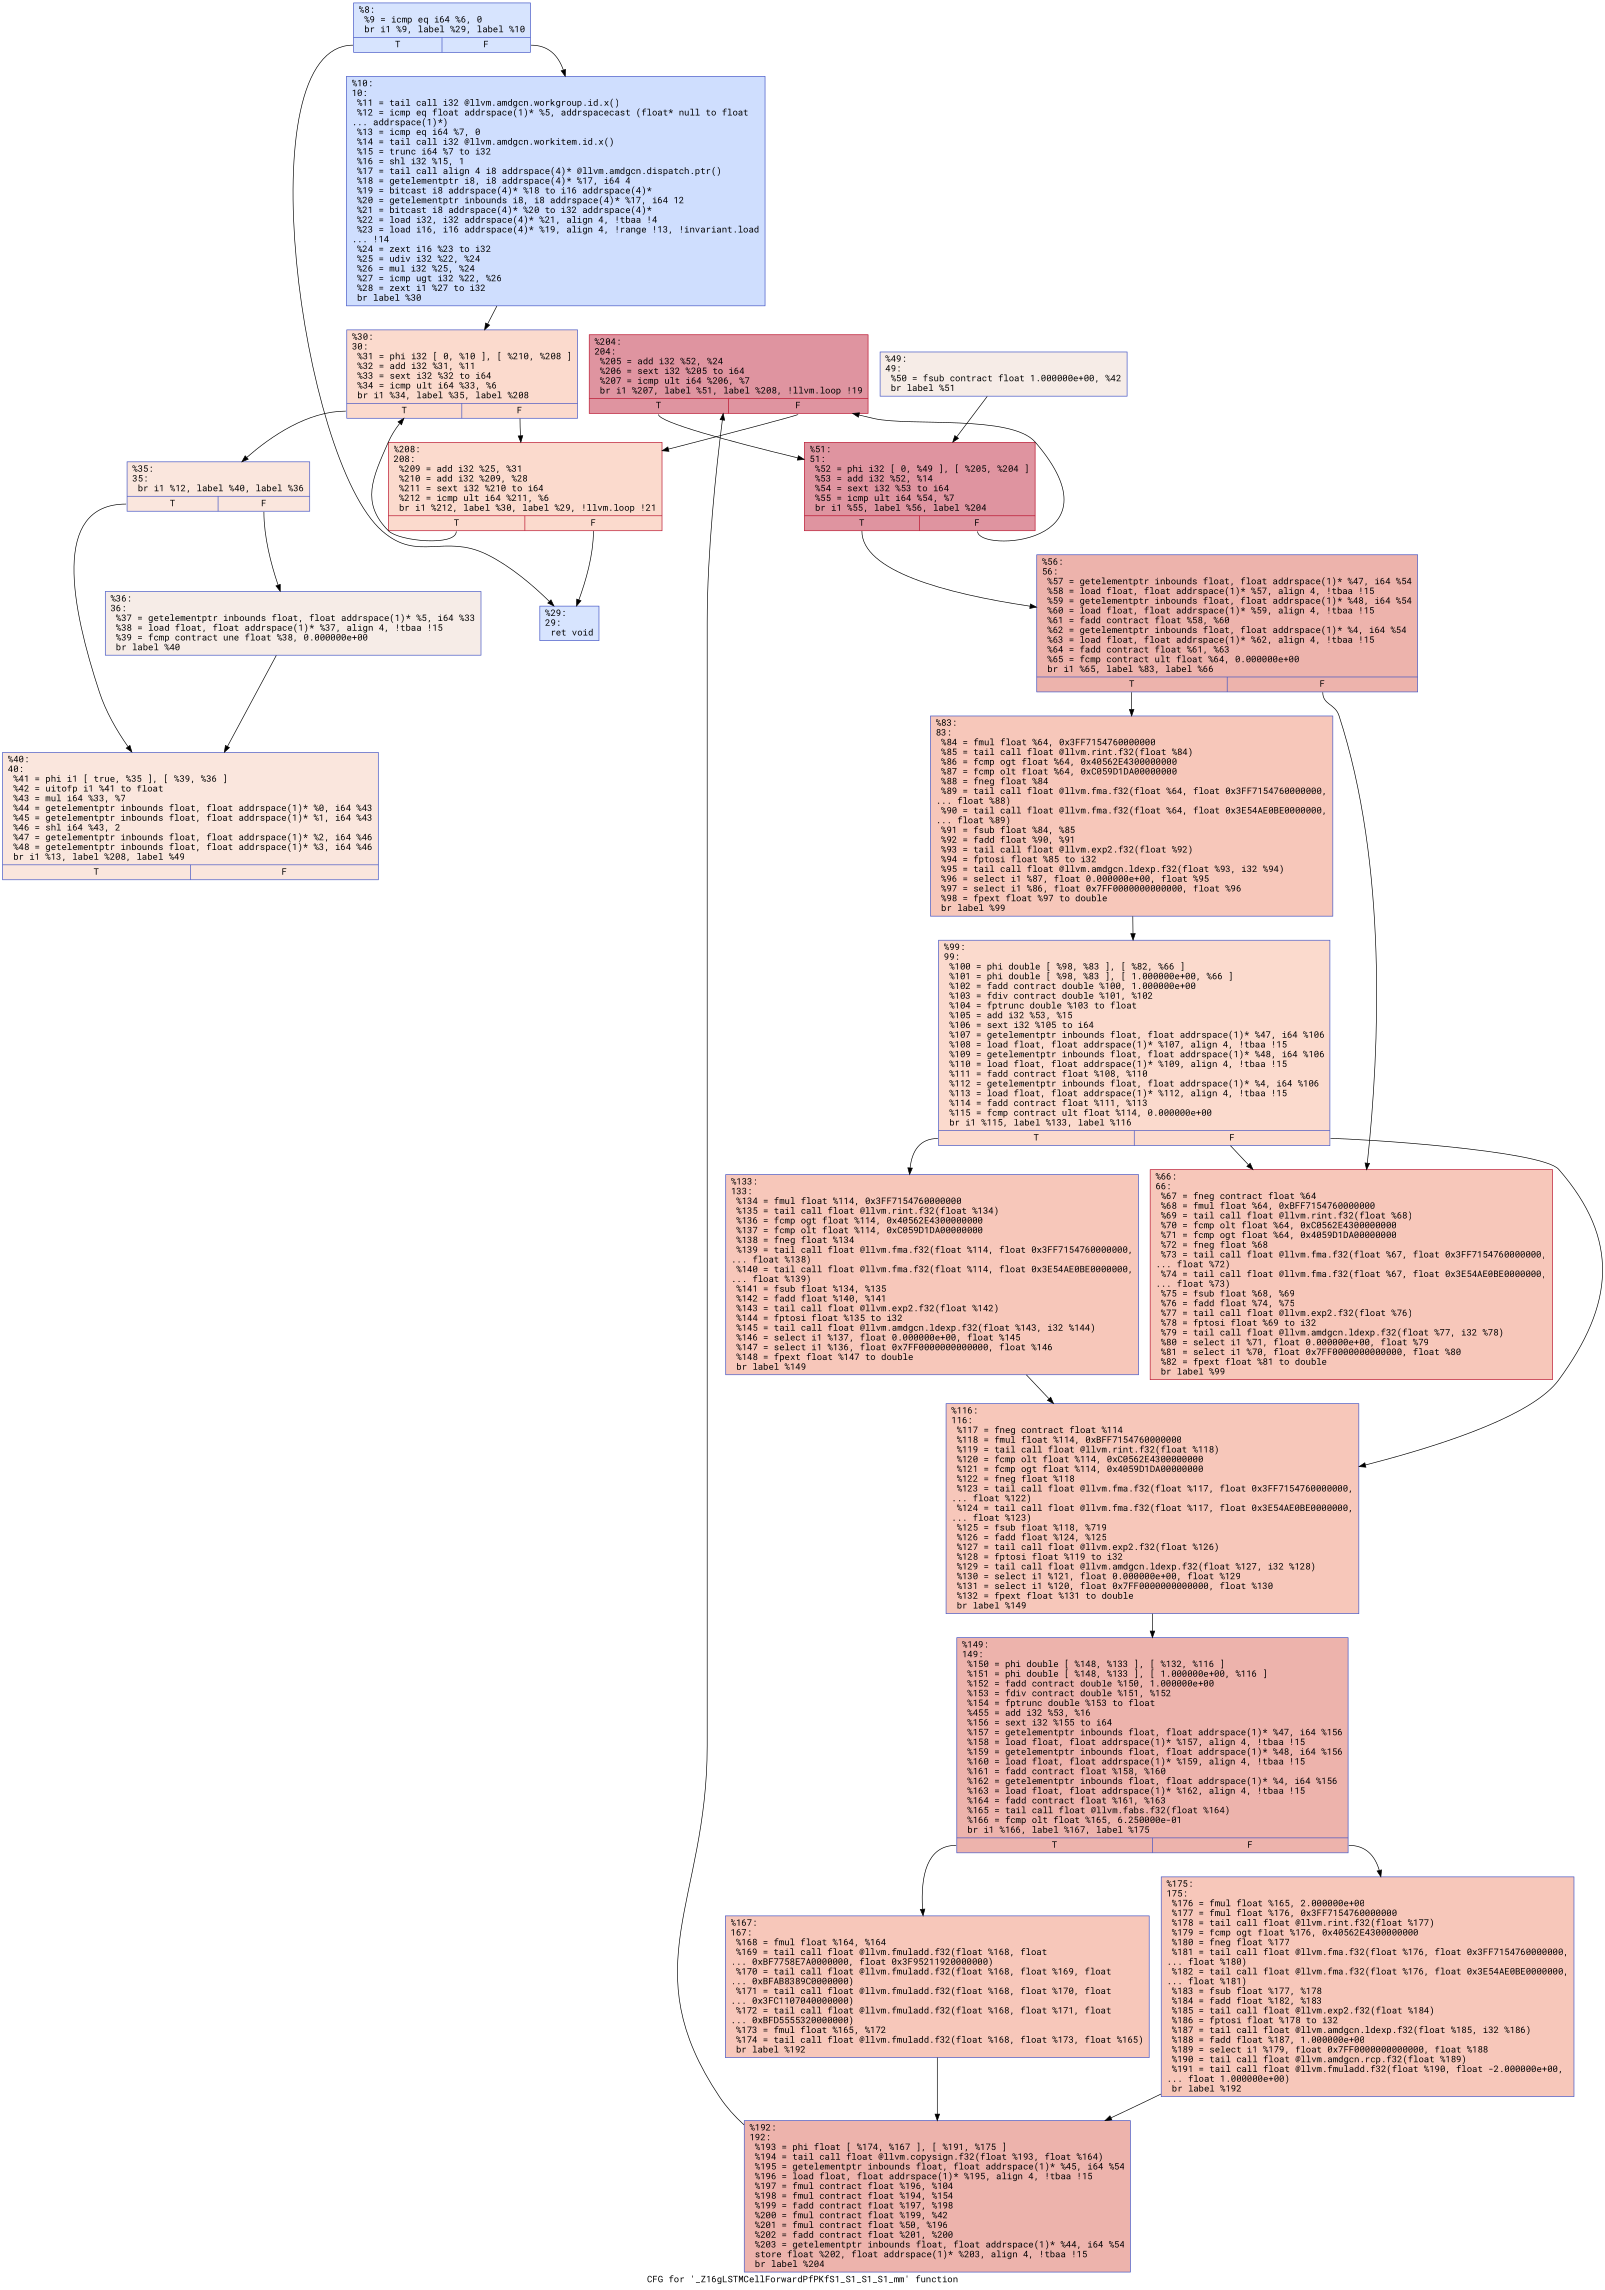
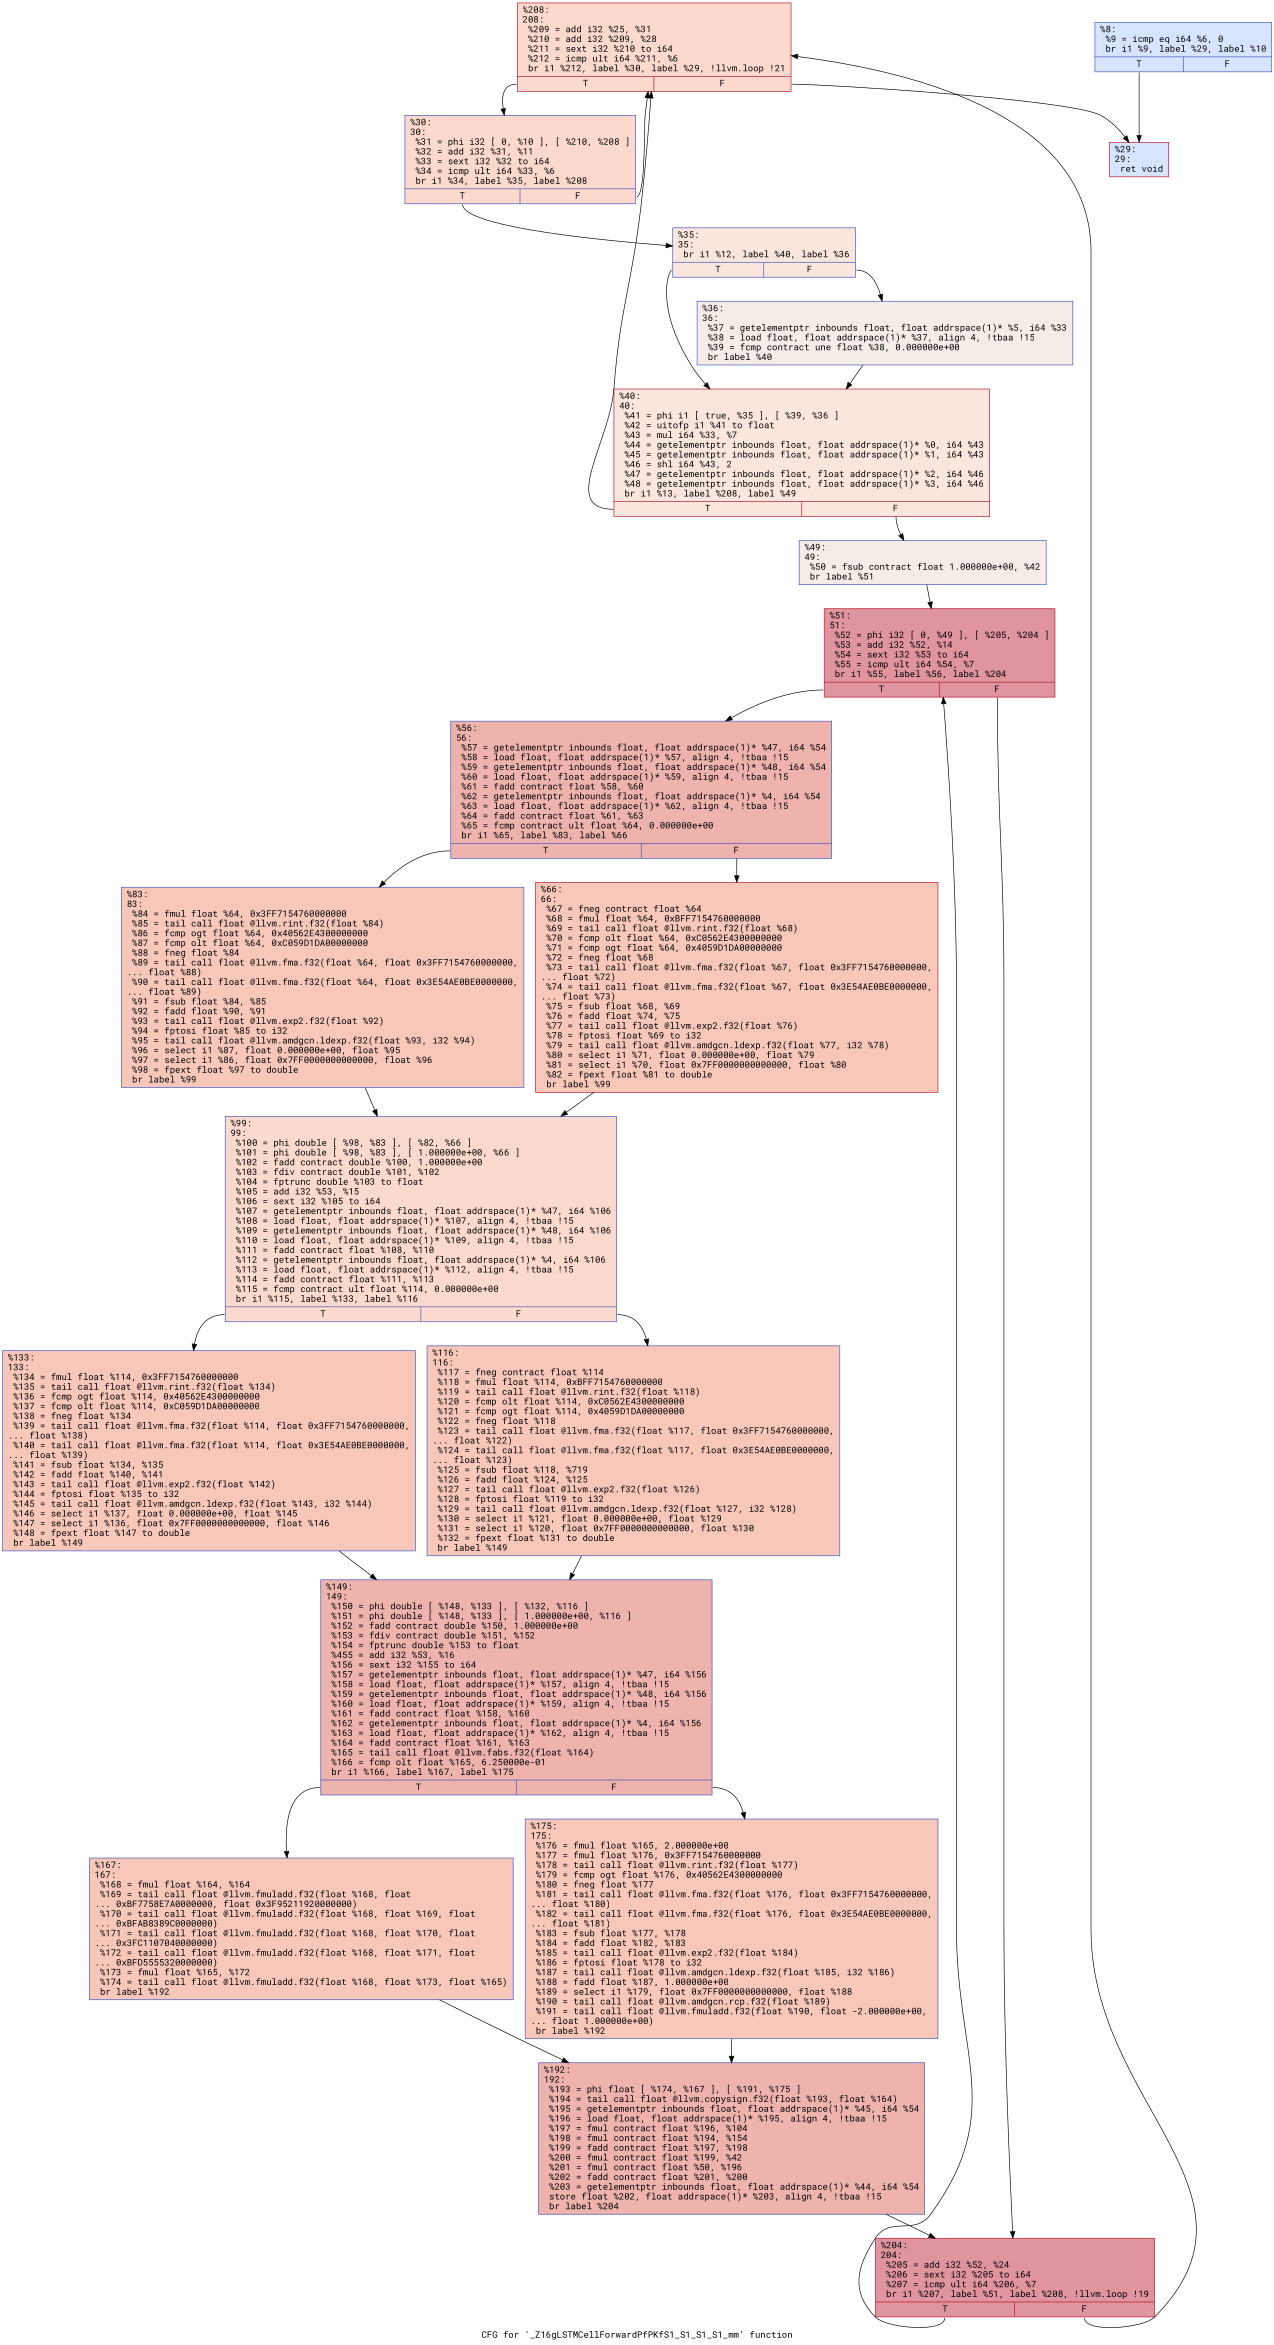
node "%10:": removed
edge "%40:" -> "%208:": added
edge "%40:" -> "%49:": added
node "%29:": color #3d50c3ff -> #b70d28ff
node "%40:": color #3d50c3ff -> #b70d28ff
edge "%99:" -> "%66:": reversed
edge "%133:" -> "%116:": now "%133:" -> "%149:"
